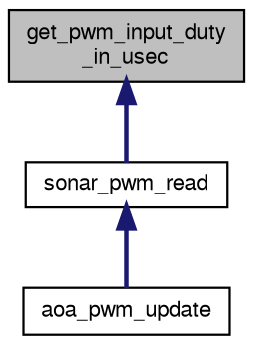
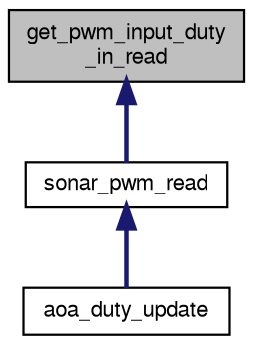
node "get_pwm_input_duty _in_usec": label "get_pwm_input_duty _in_usec" -> "get_pwm_input_duty _in_read"
node "aoa_pwm_update": label "aoa_pwm_update" -> "aoa_duty_update"
